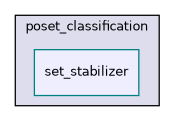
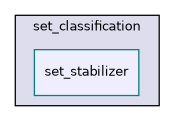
cluster "poset_classification": label "poset_classification" -> "set_classification"
